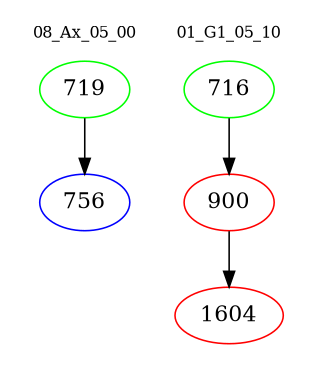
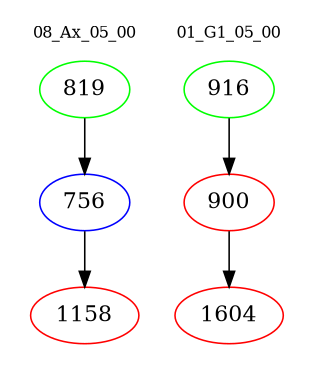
cluster "01_G1_05_10": label "01_G1_05_10" -> "01_G1_05_00"
node "719": label "719" -> "819"
node "716": label "716" -> "916"
node "1158": added
